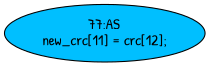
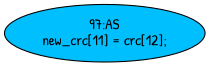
node "77:AS new_crc[11] = crc[12];": label "77:AS new_crc[11] = crc[12];" -> "97:AS new_crc[11] = crc[12];"
